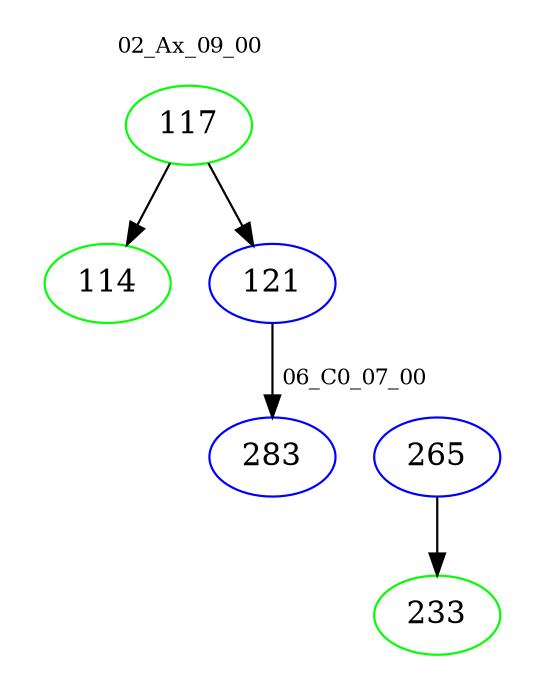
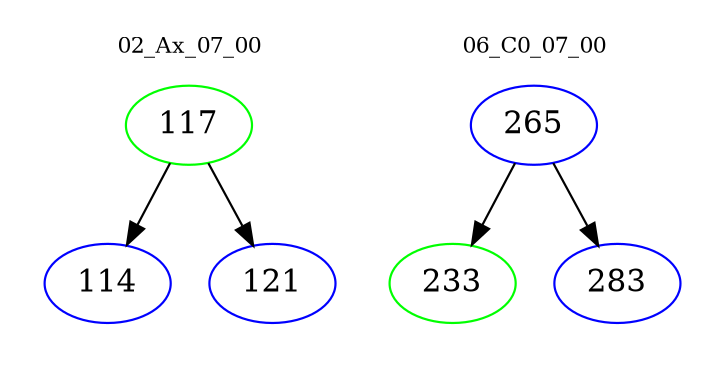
cluster "02_Ax_09_00": label "02_Ax_09_00" -> "02_Ax_07_00"
node "114": color green -> blue
edge "121" -> "283": now "265" -> "283"
